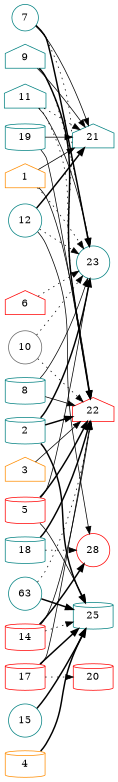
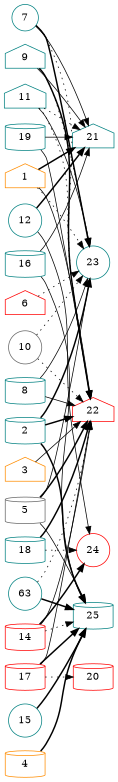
edge "1" -> "21": style solid -> bold
edge "12" -> "23": removed
node "16": added
node "5": color red -> gray40
node "28": label "28" -> "24"
